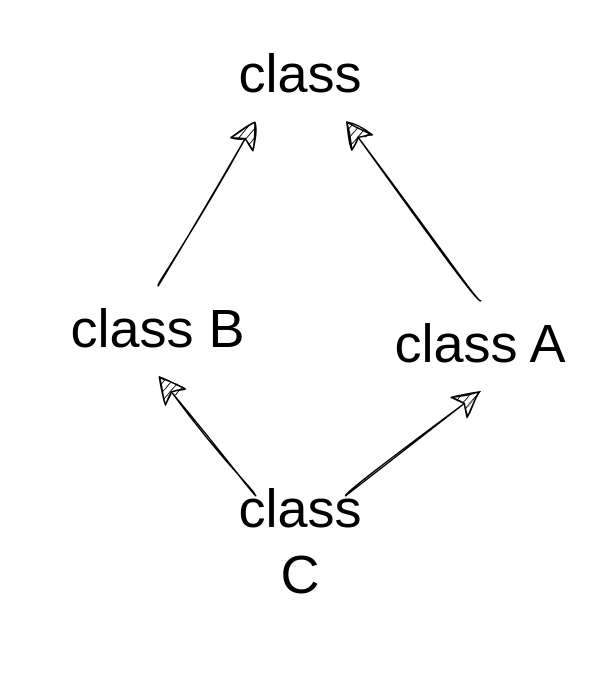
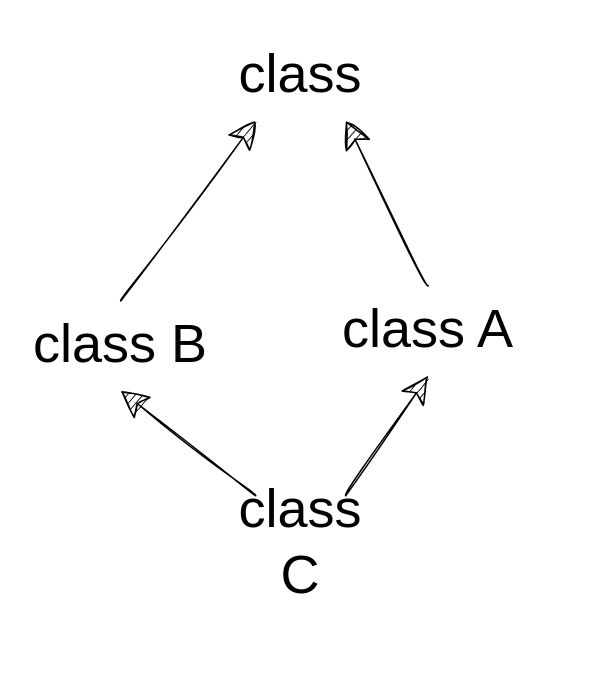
node "class B": moved (158, 331) -> (121, 346)
node "class A": moved (481, 346) -> (428, 331)
